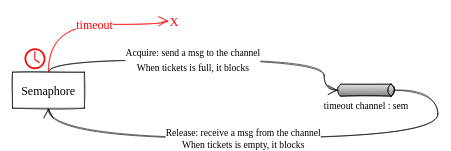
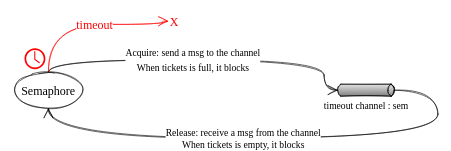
node "Semaphore": shape rectangle -> ellipse
